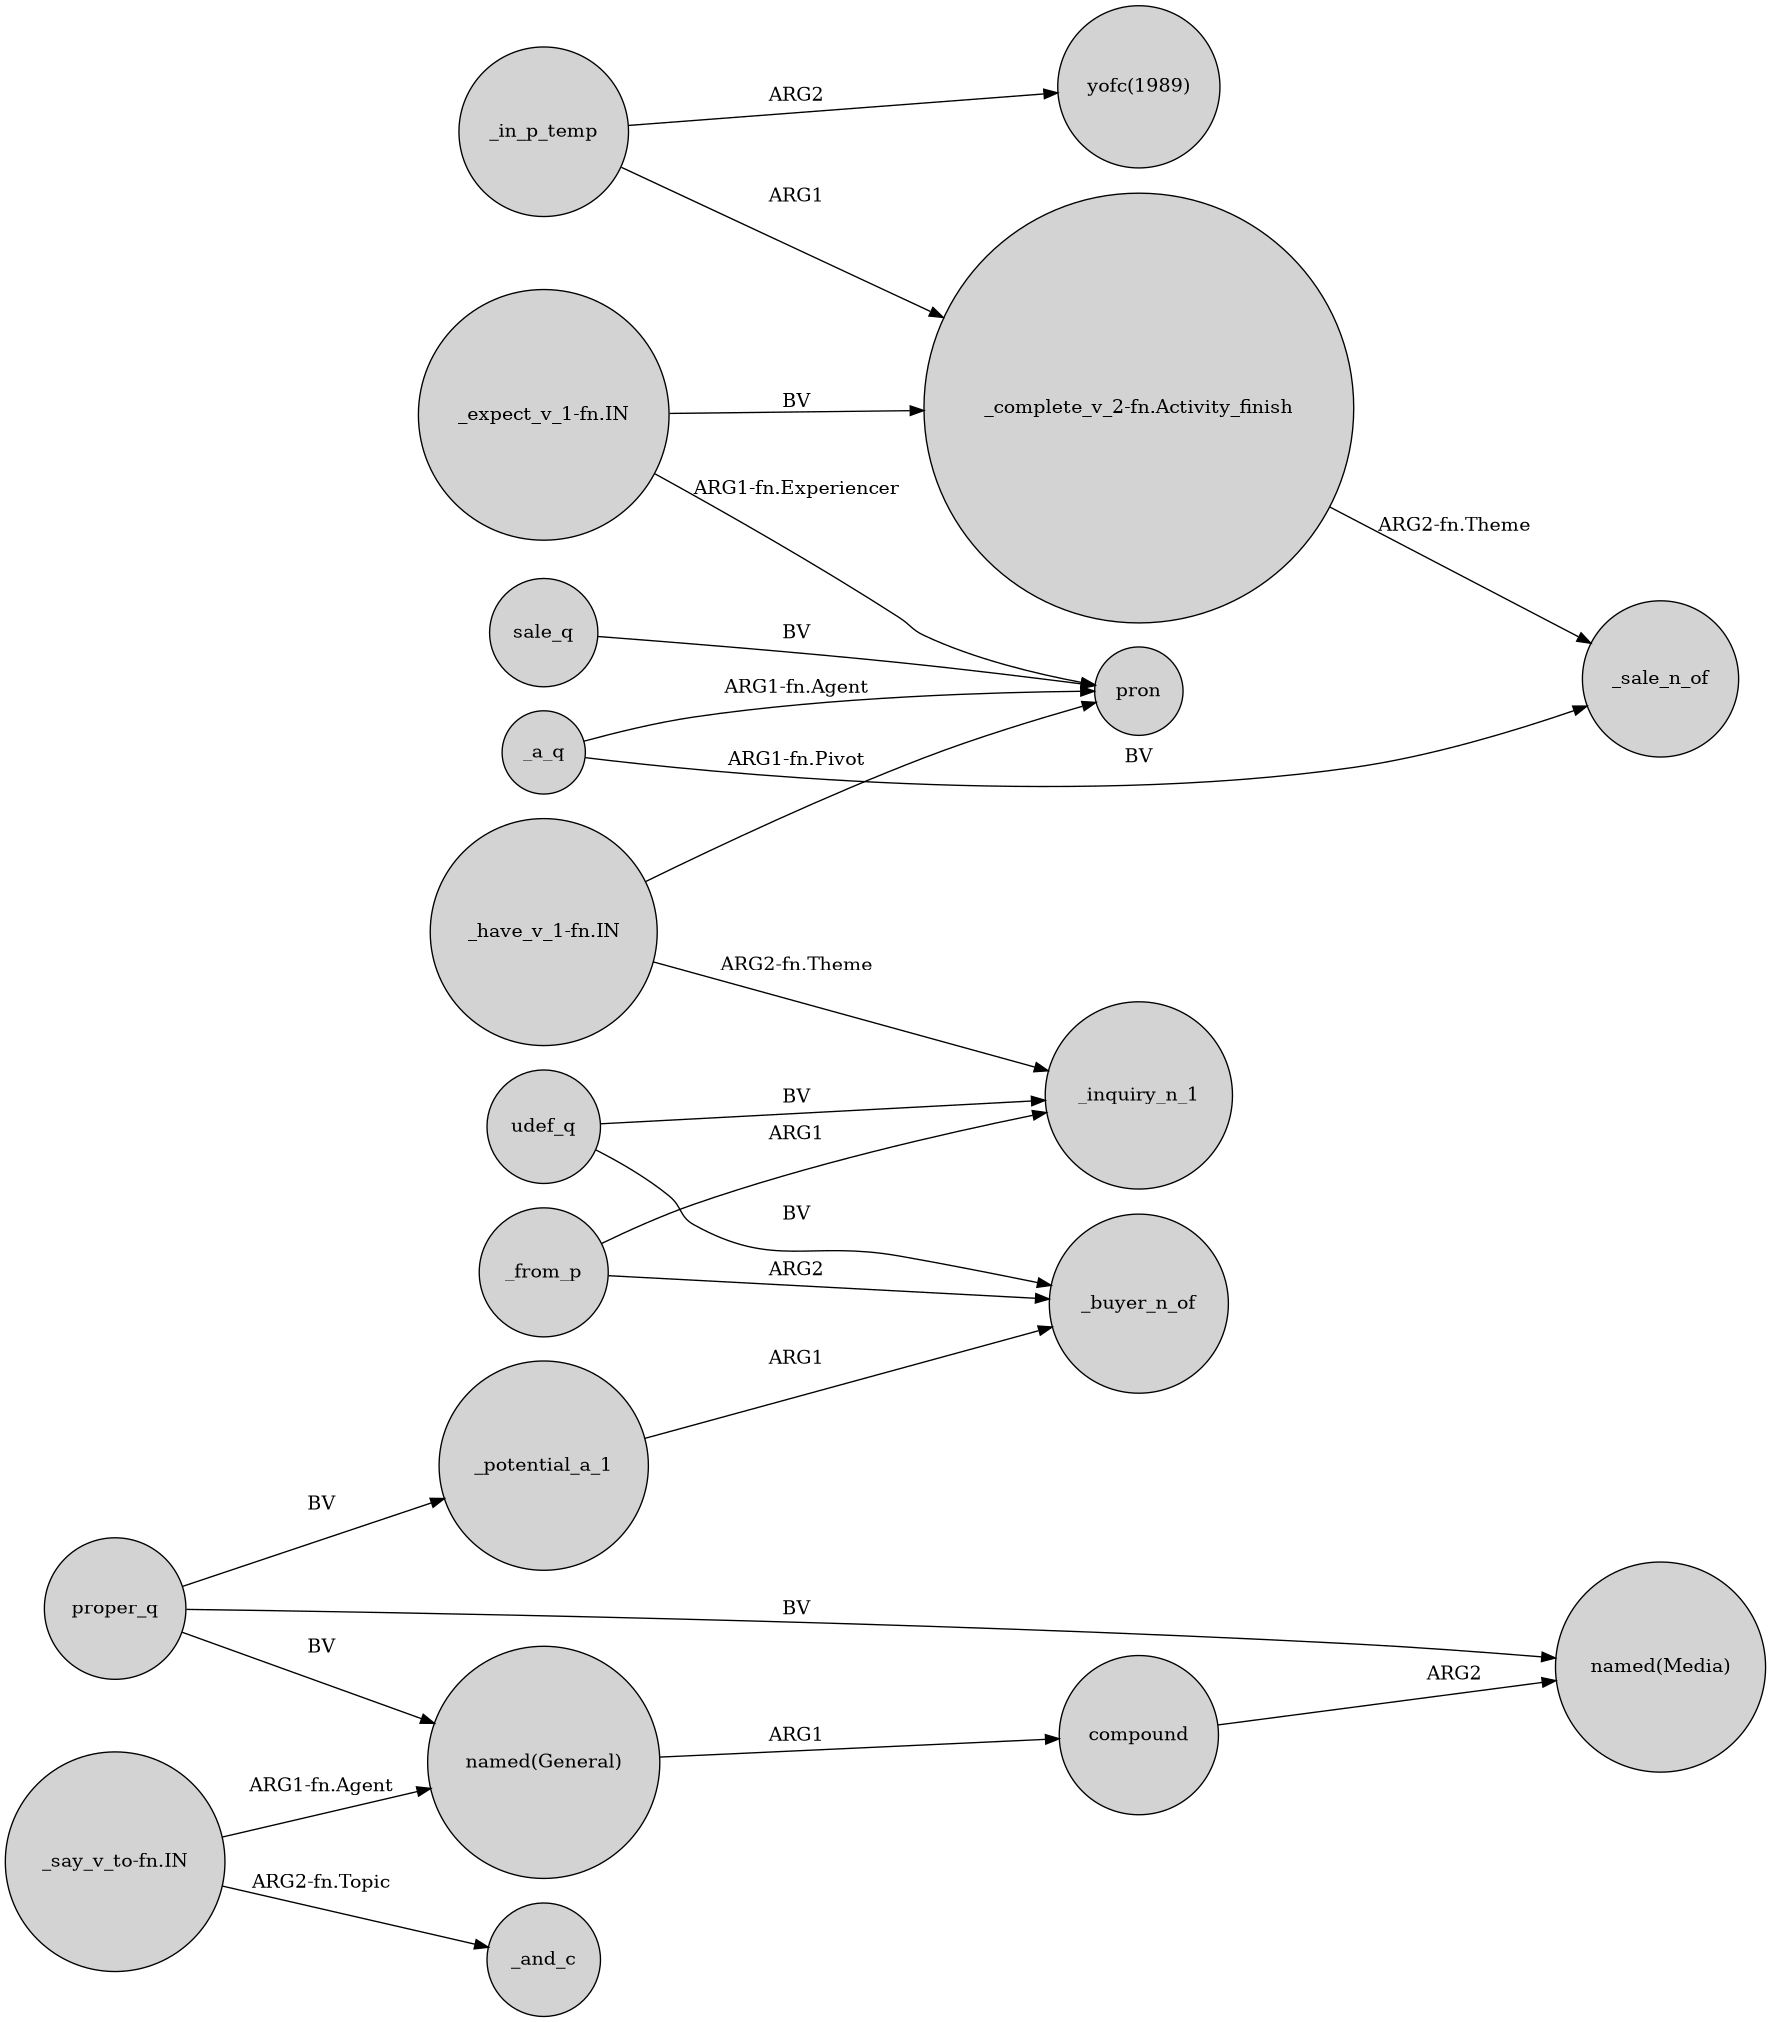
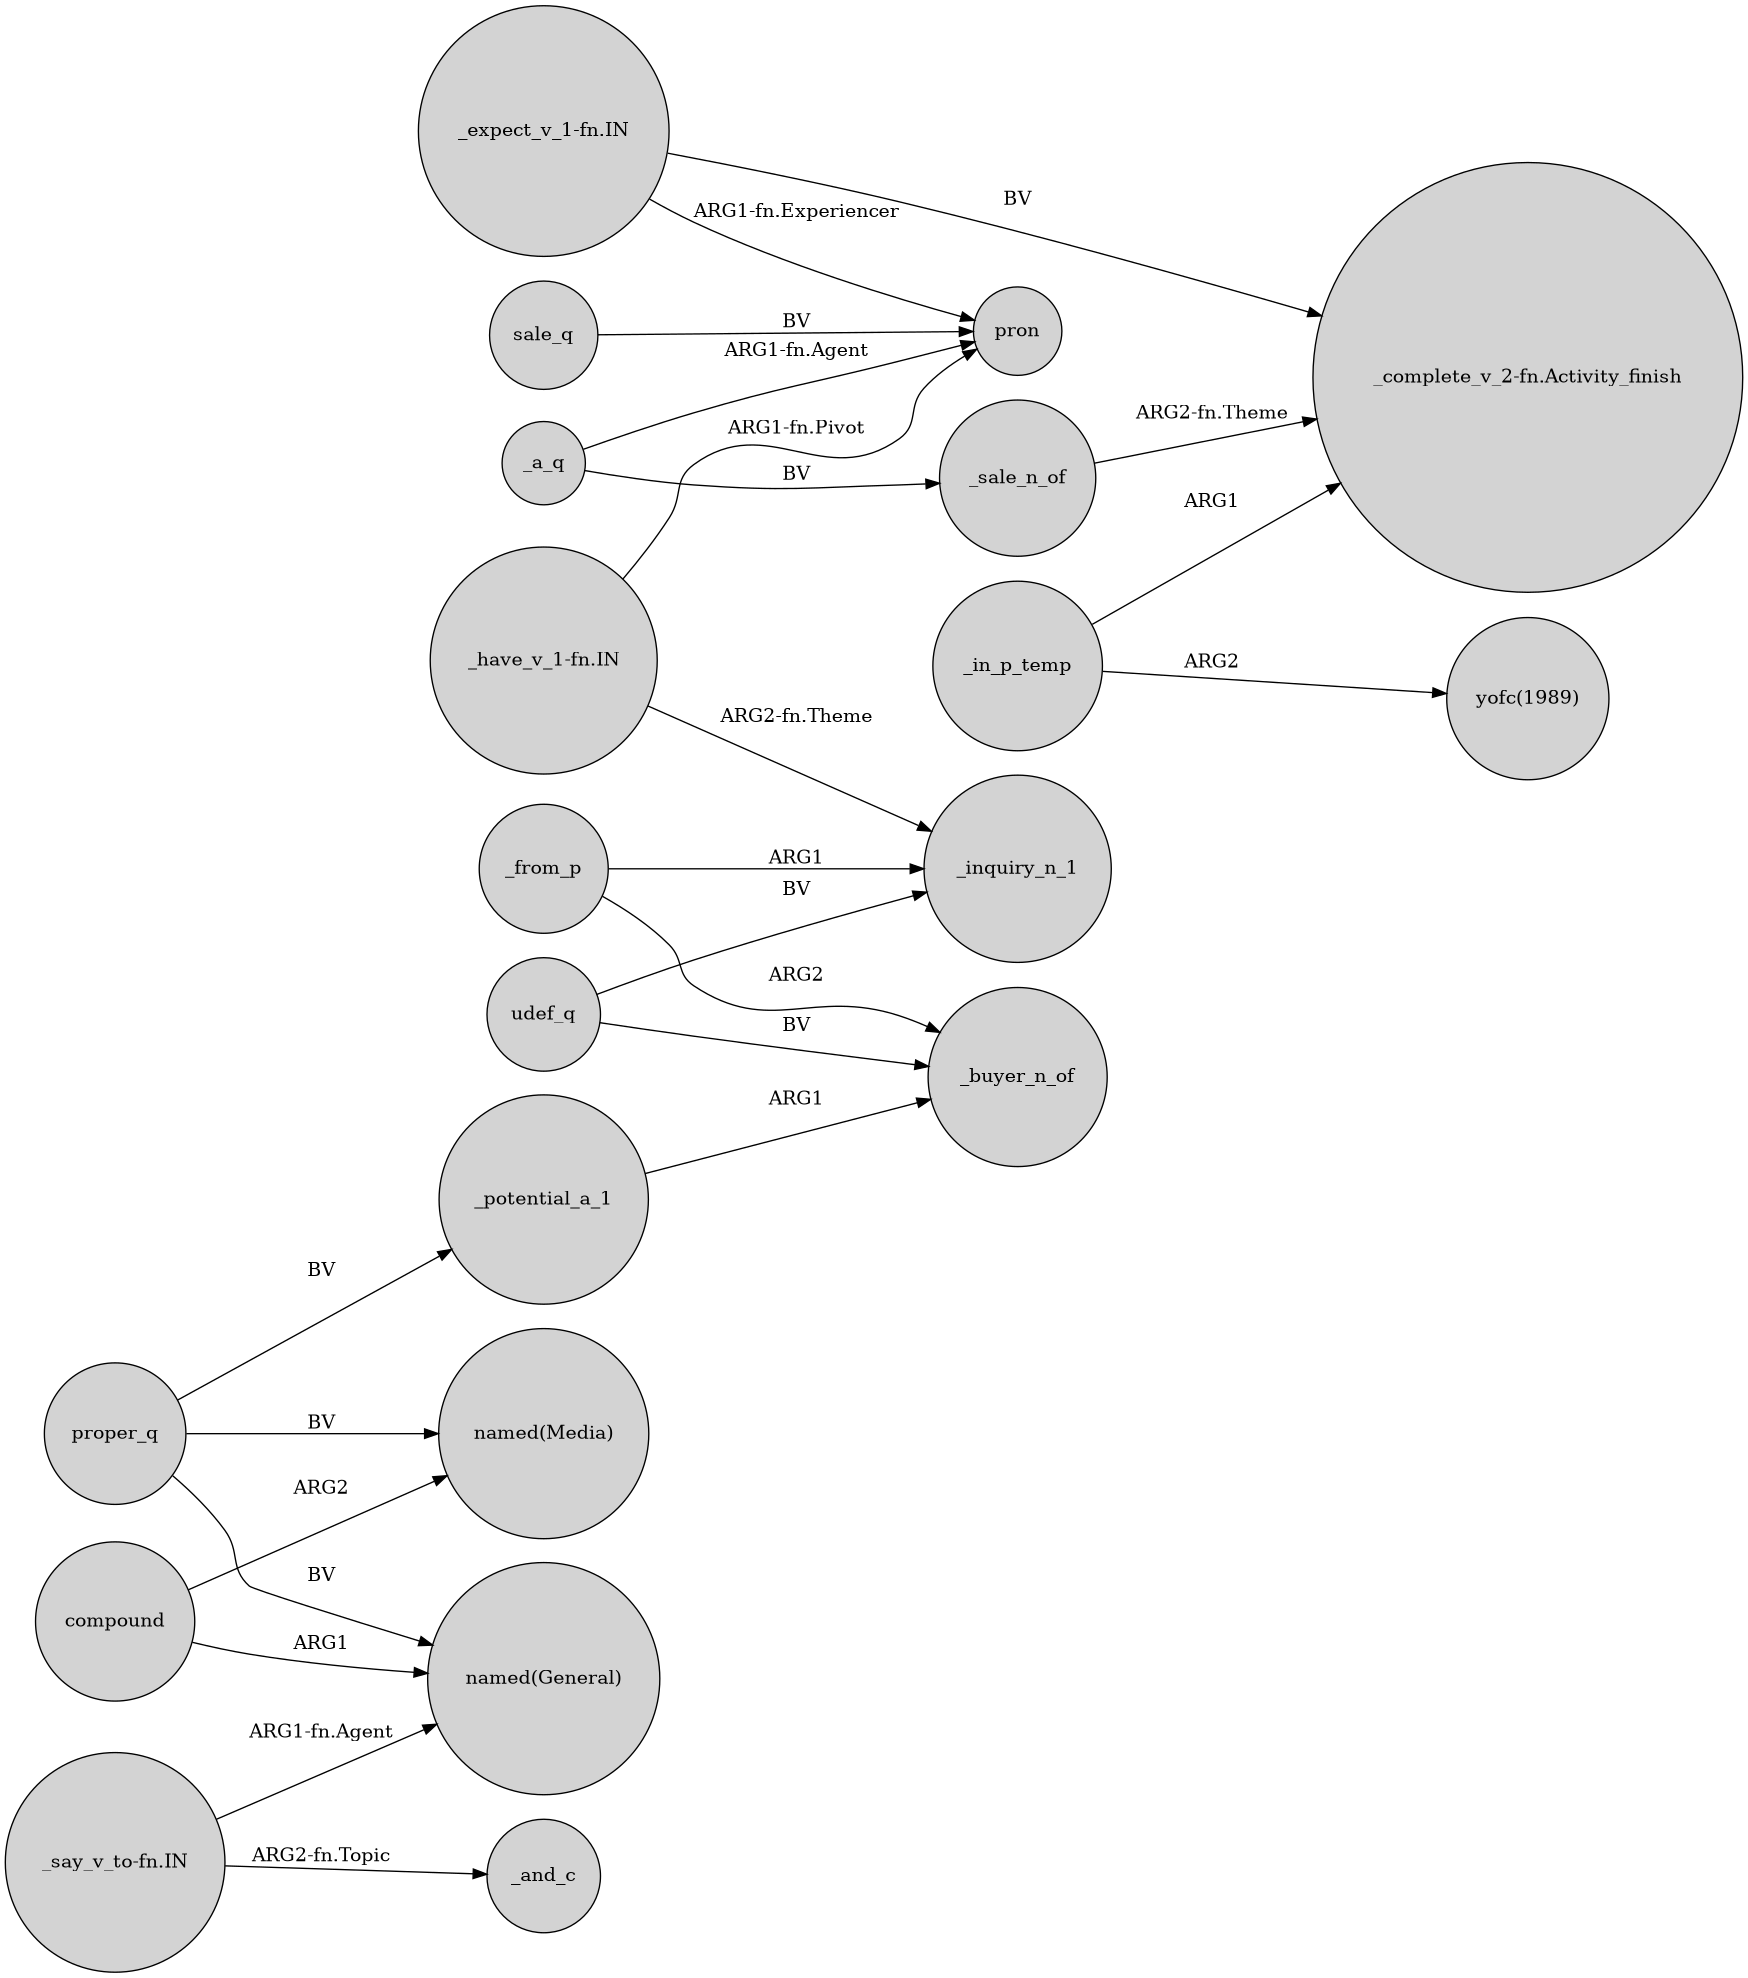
edge "_complete_v_2-fn.Activity_finish" -> "_sale_n_of": reversed
edge "named(General)" -> "compound": reversed
